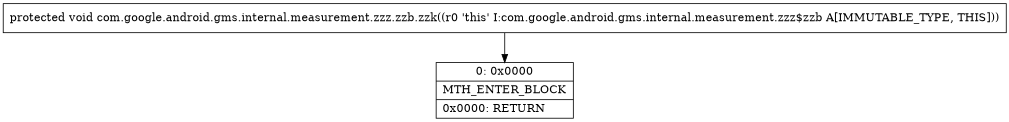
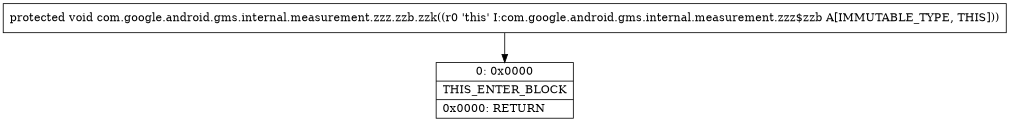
node "0: 0x0000": text "MTH_ENTER_BLOCK" -> "THIS_ENTER_BLOCK"
